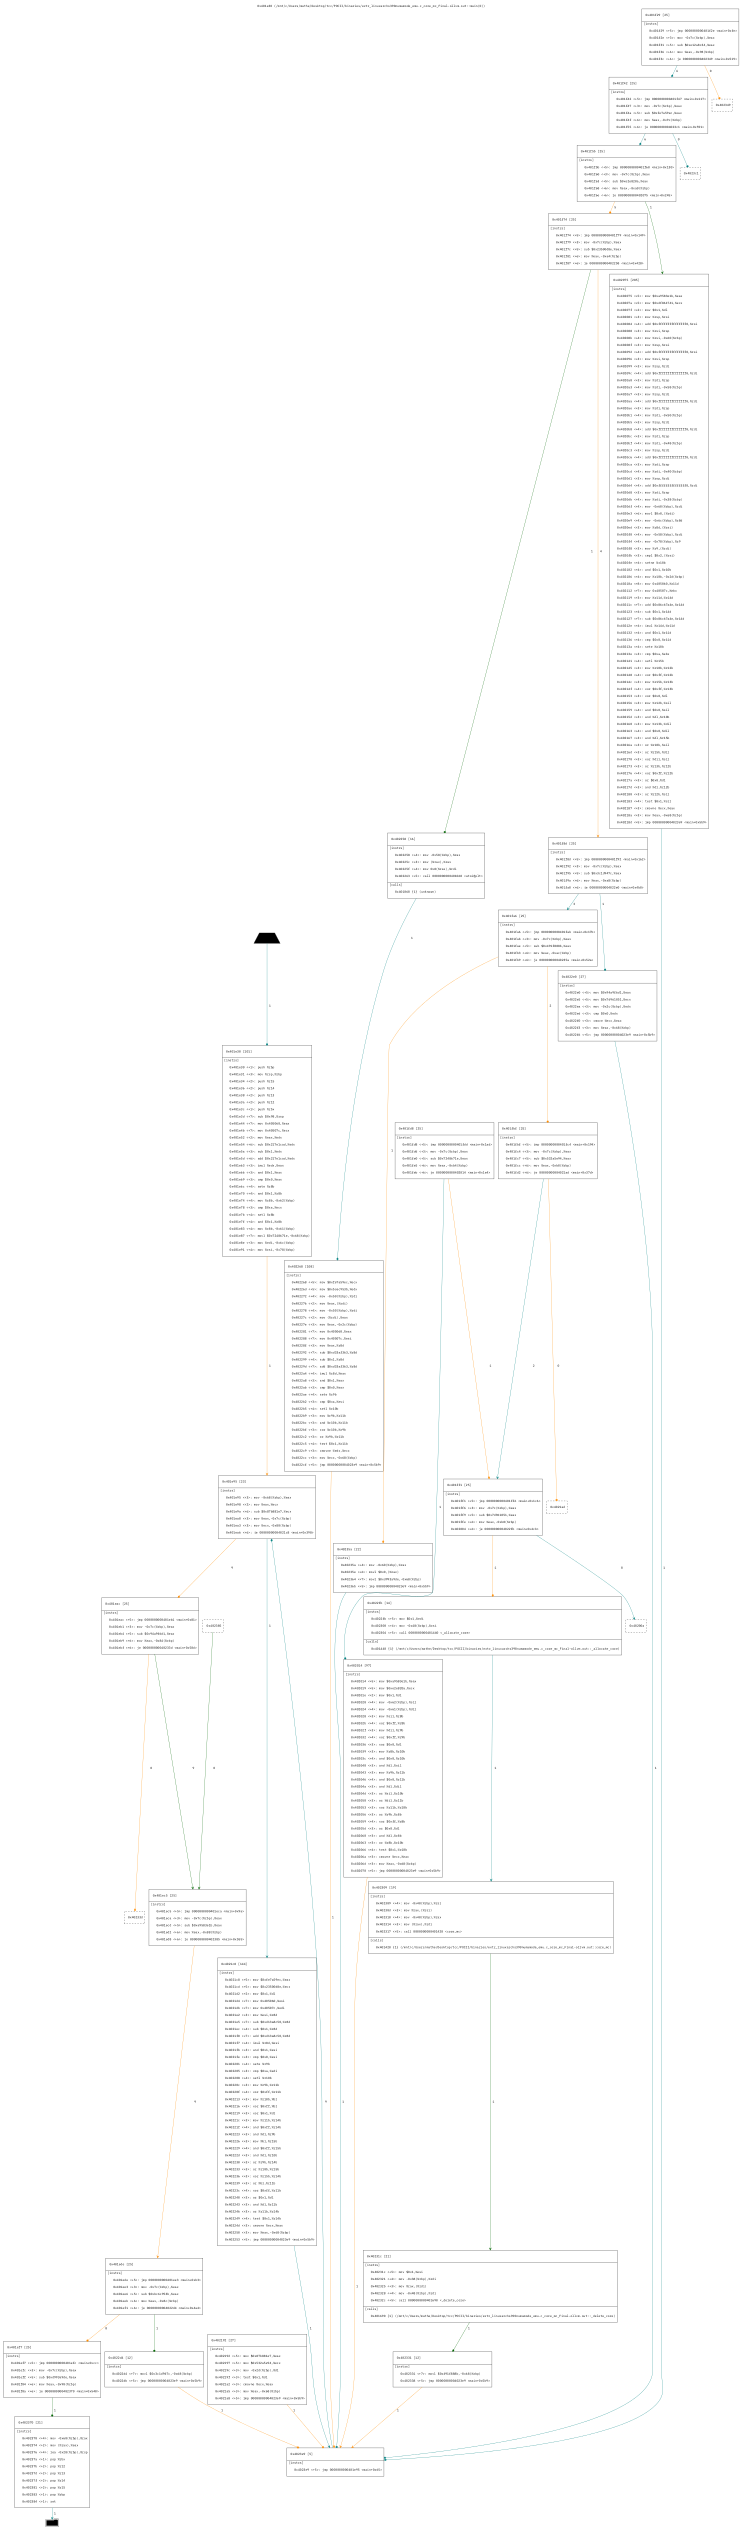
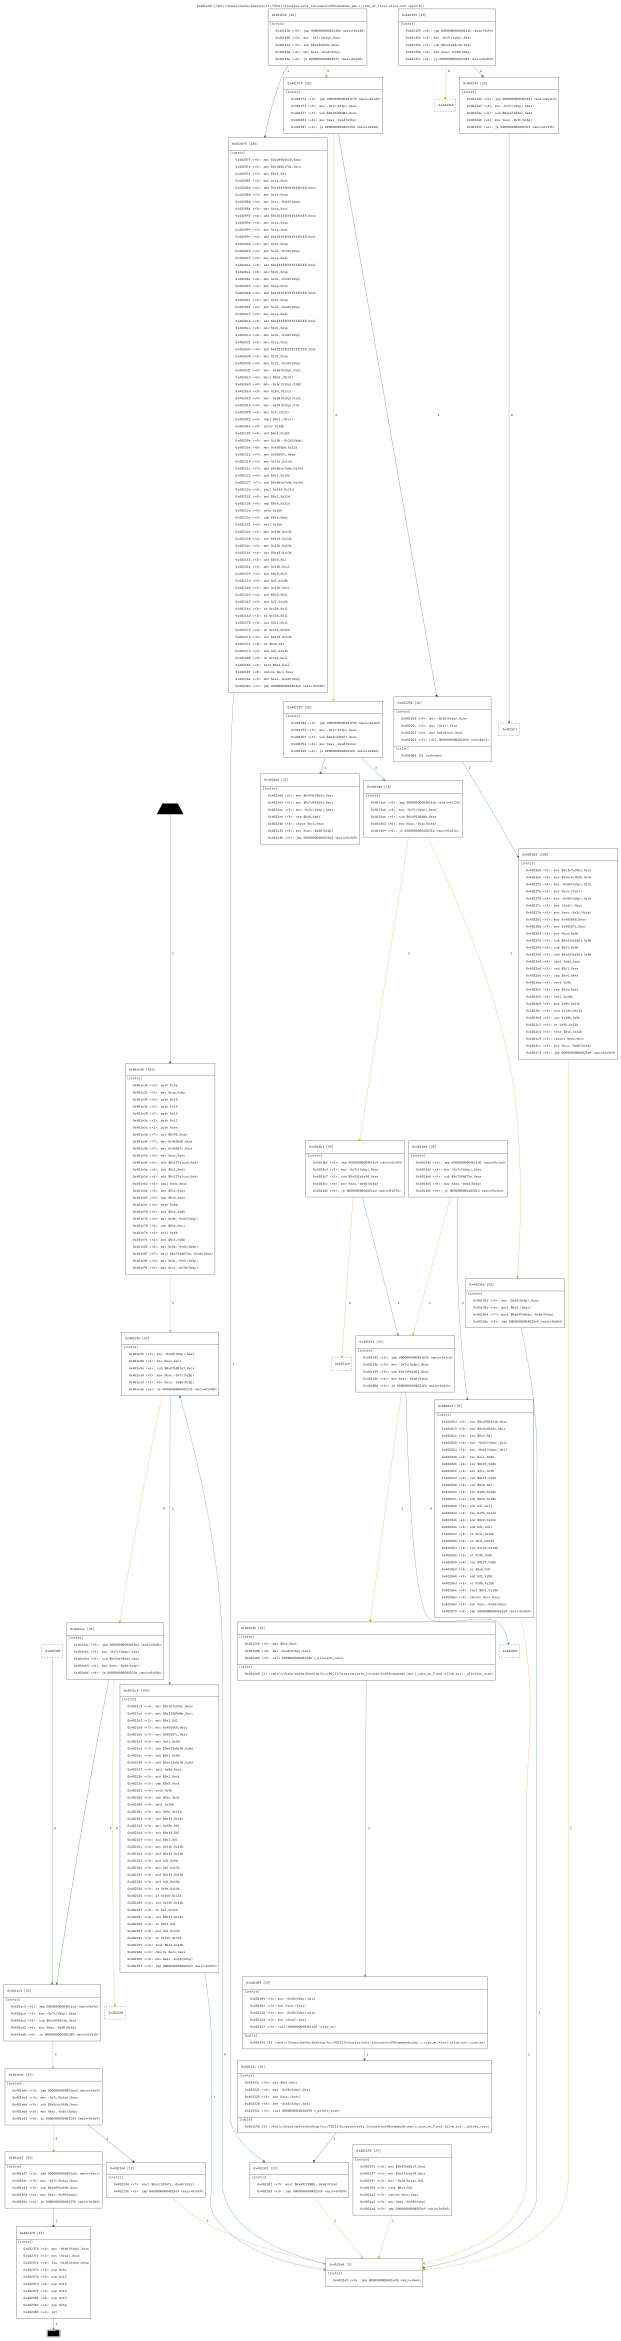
edge "0x401f42 [25]" -> "0x401f5b [25]": removed, label "6"
edge "0x402075 [285]" -> "0x4023e9 [5]": now "0x402075 [285]" -> "0x402331 [12]"
edge "0x4022e0 [27]" -> "0x4023e9 [5]": removed, label "1"
